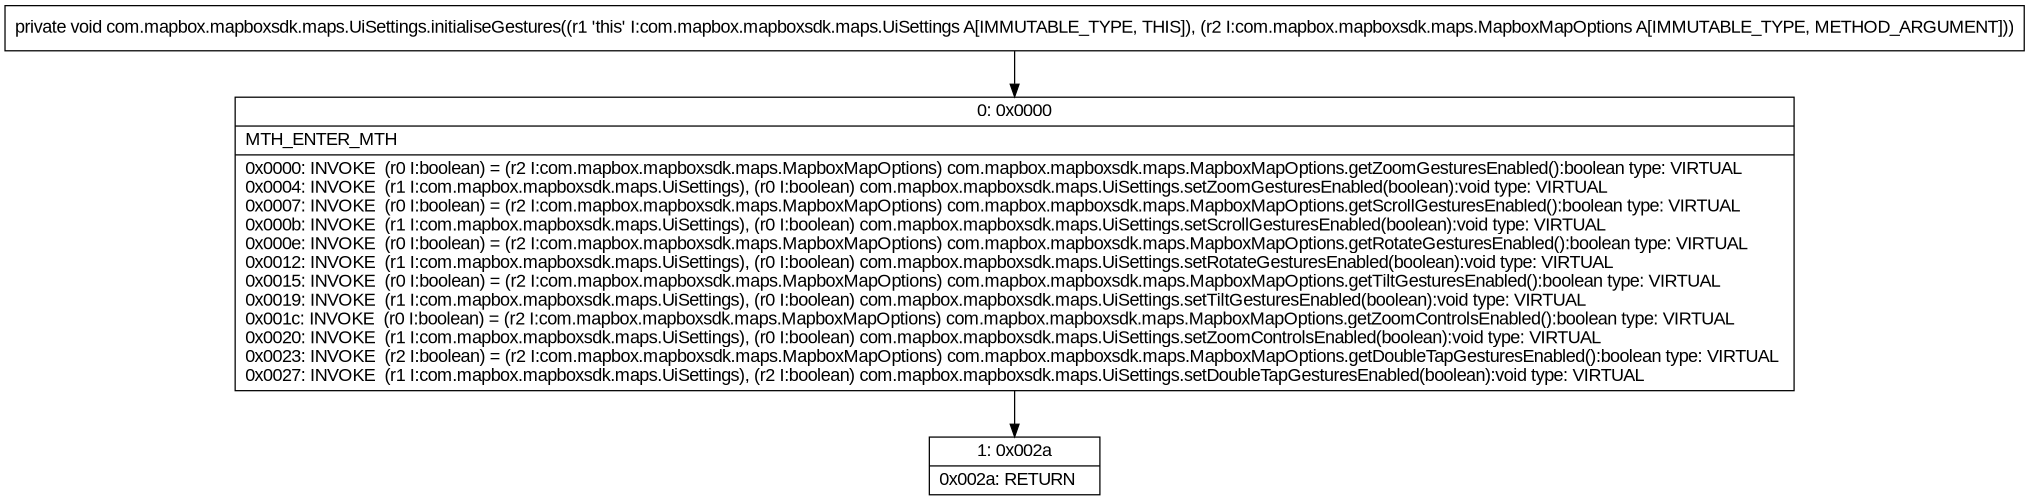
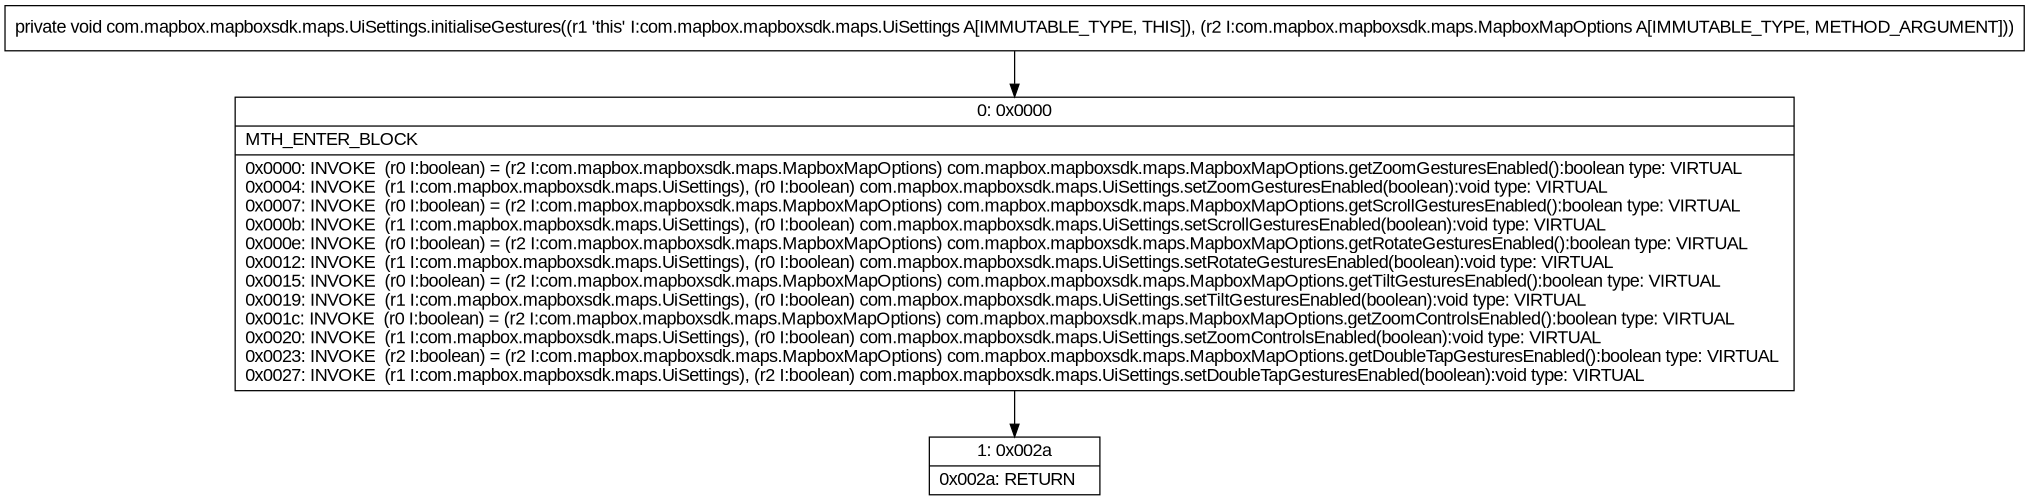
node "0: 0x0000": text "MTH_ENTER_MTH" -> "MTH_ENTER_BLOCK"
